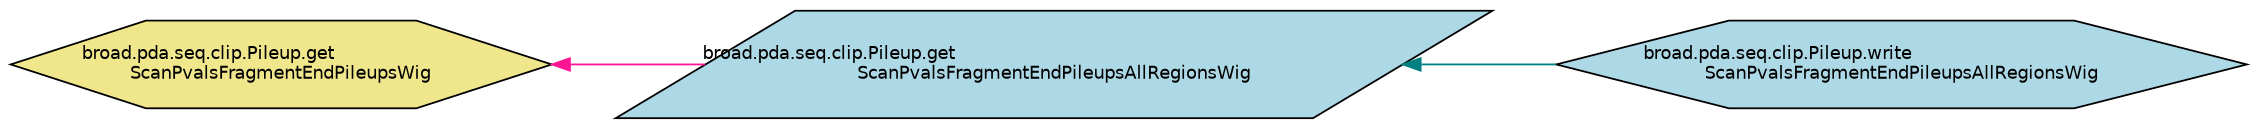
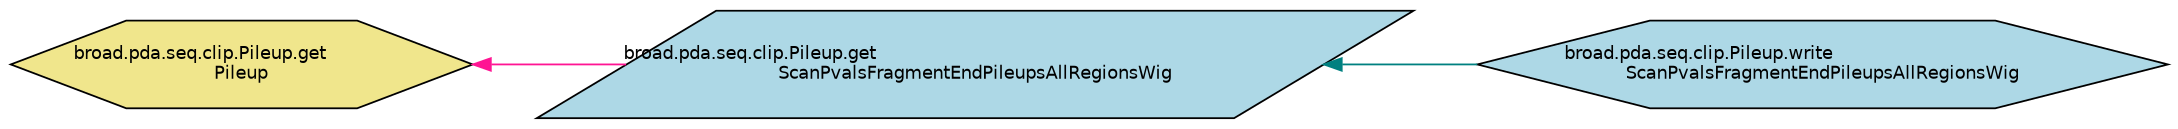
node "broad.pda.seq.clip.Pileup.get ScanPvalsFragmentEndPileupsWig": label "broad.pda.seq.clip.Pileup.get ScanPvalsFragmentEndPileupsWig" -> "broad.pda.seq.clip.Pileup.get Pileup"
